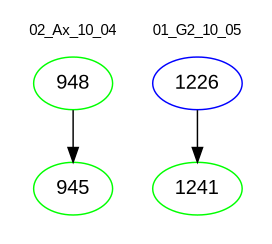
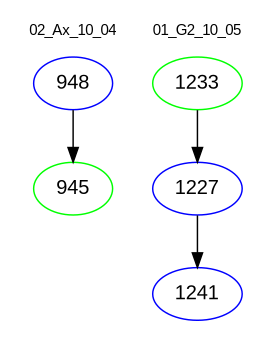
node "948": color green -> blue
node "1233": added
node "1226": label "1226" -> "1227"
node "1241": color green -> blue
